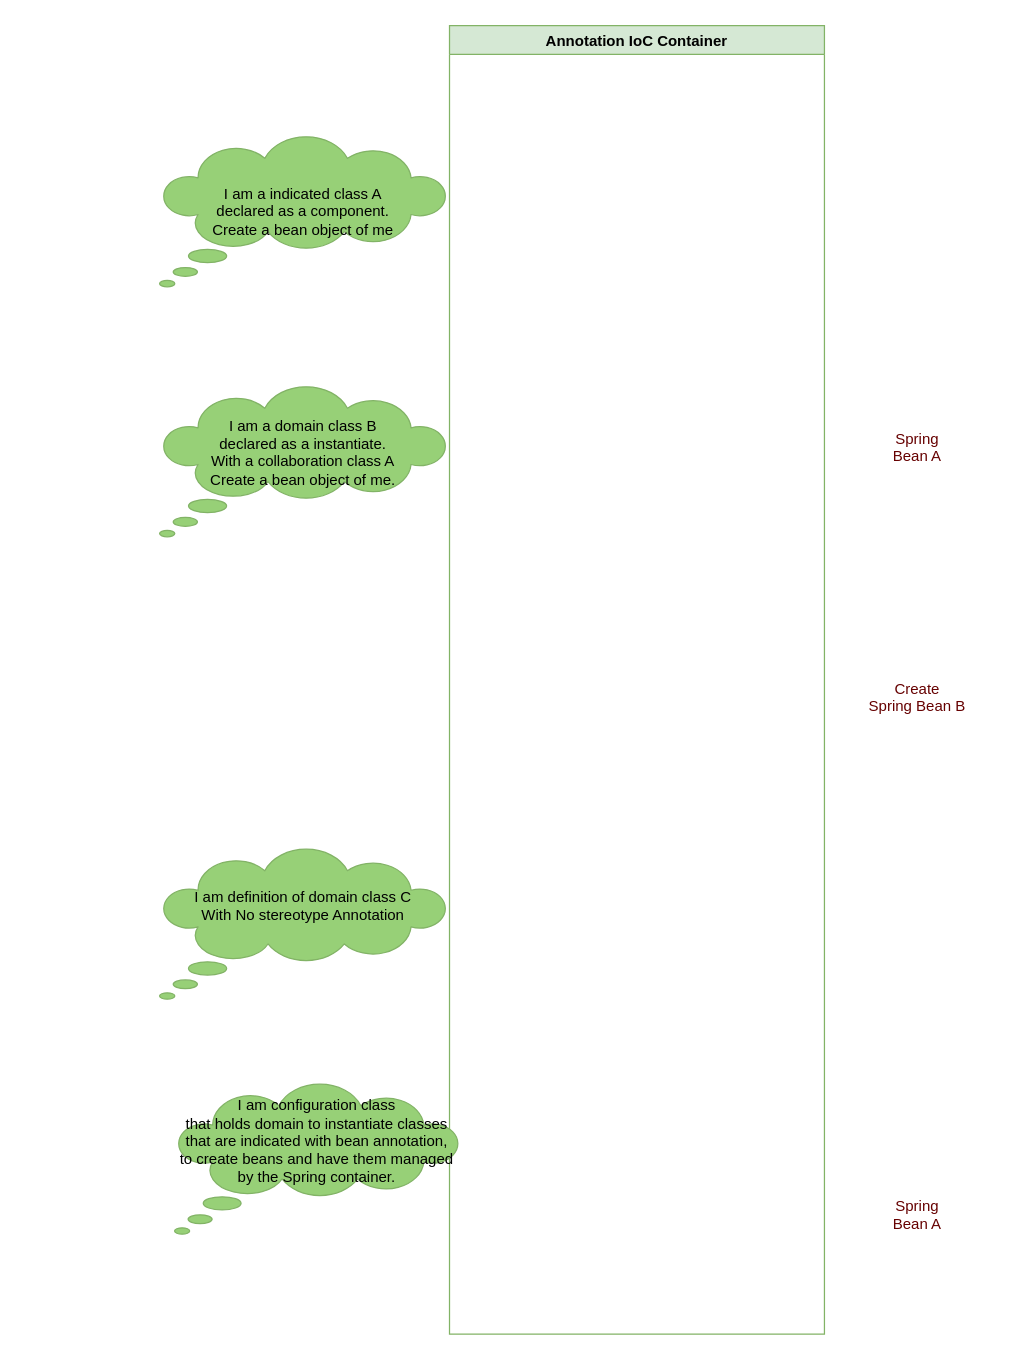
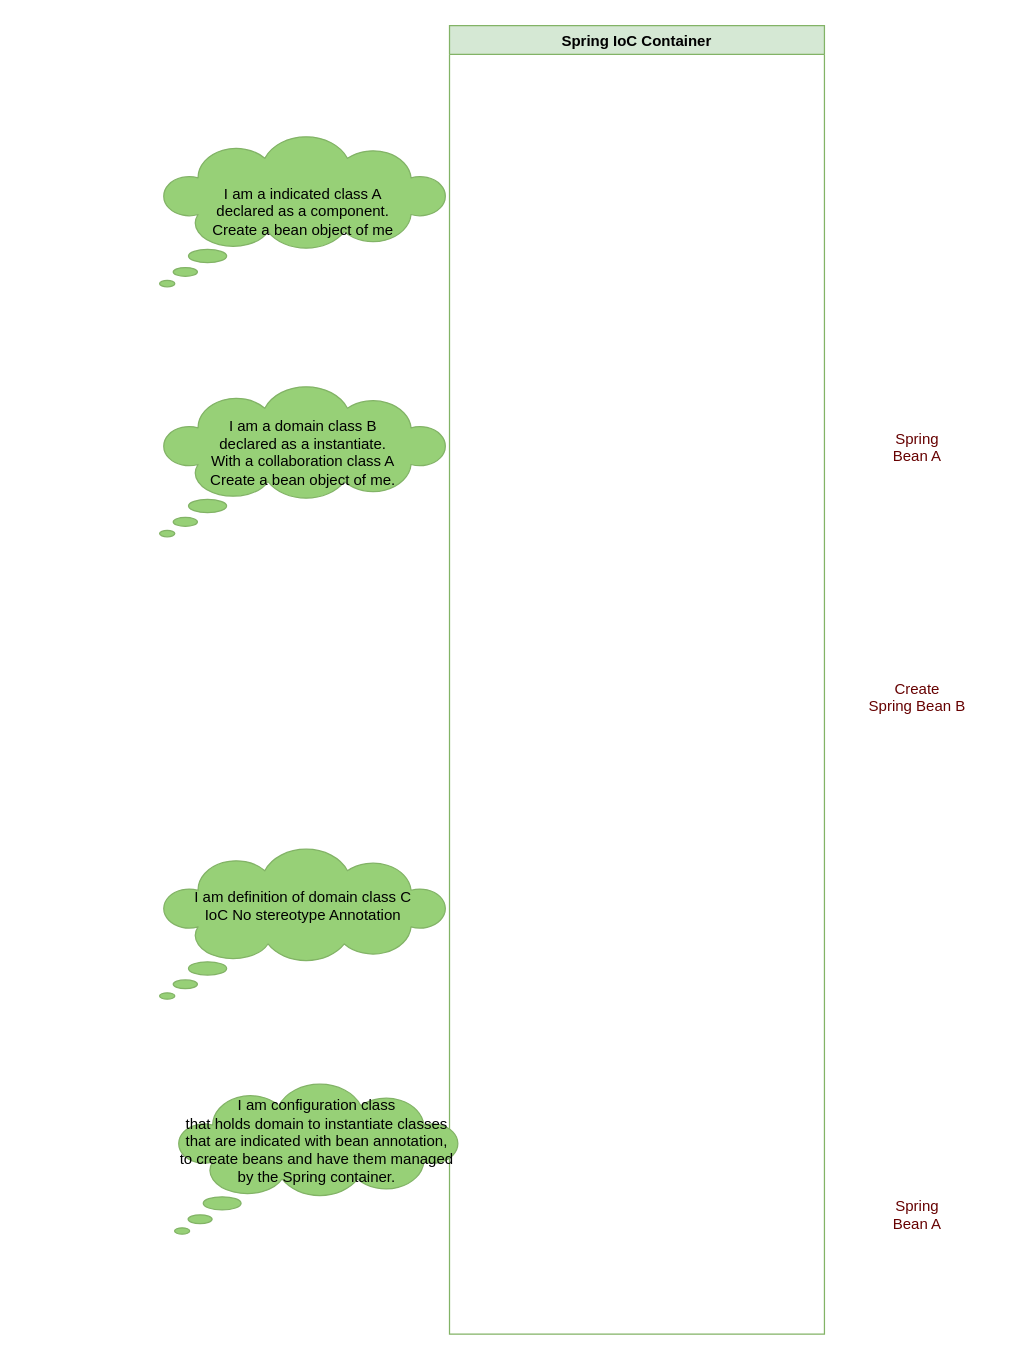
node "Annotation IoC Container": label "Annotation IoC Container" -> "Spring IoC Container"
node "I am definition of domain class C With No stereotype Annotation": label "I am definition of domain class C With No stereotype Annotation" -> "I am definition of domain class C IoC No stereotype Annotation"
